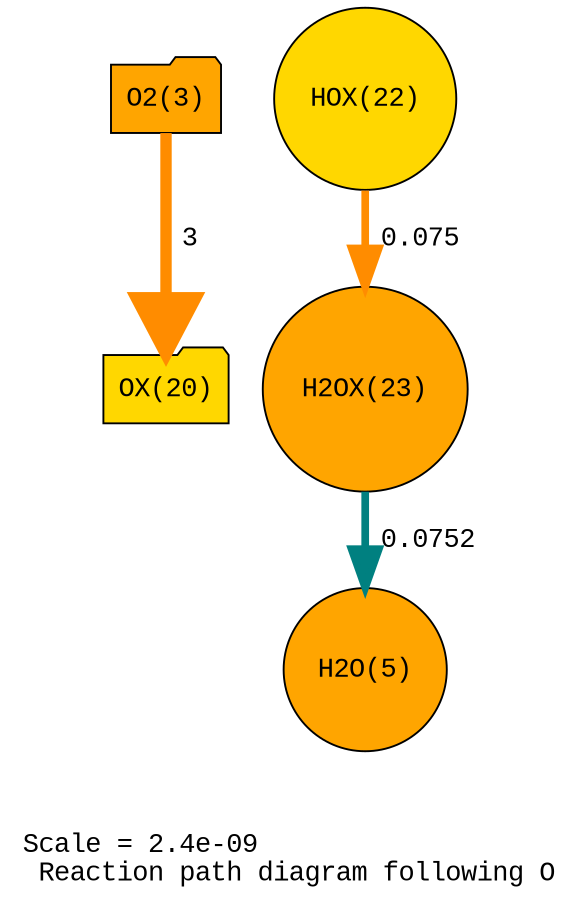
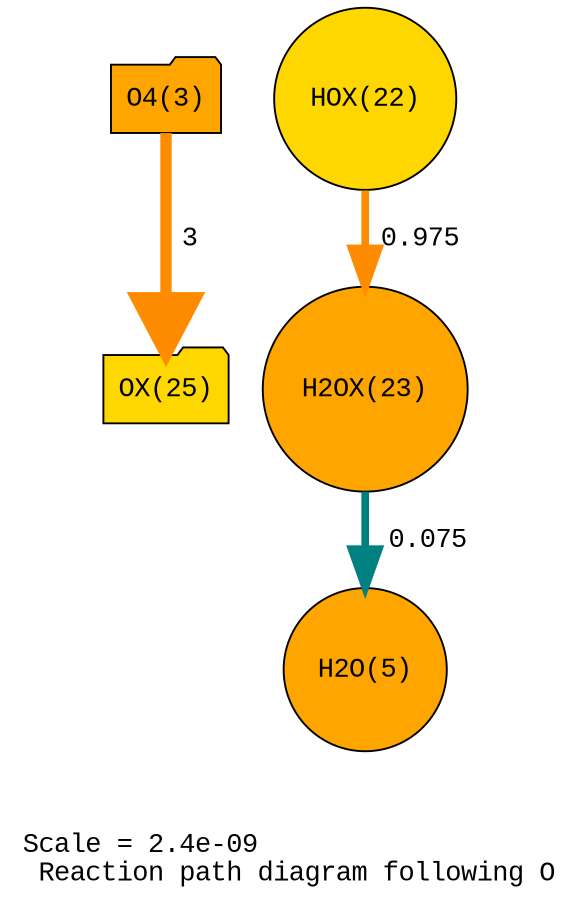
node "O2(3)": label "O2(3)" -> "O4(3)"
edge "HOX(22)" -> "H2OX(23)": label " 0.075" -> " 0.975"
node "OX(20)": label "OX(20)" -> "OX(25)"
edge "H2OX(23)" -> "H2O(5)": label " 0.0752" -> " 0.075"
